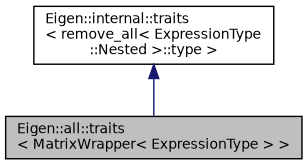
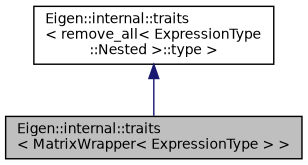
node "Eigen::all::traits < MatrixWrapper< ExpressionType > >": label "Eigen::all::traits < MatrixWrapper< ExpressionType > >" -> "Eigen::internal::traits < MatrixWrapper< ExpressionType > >"
